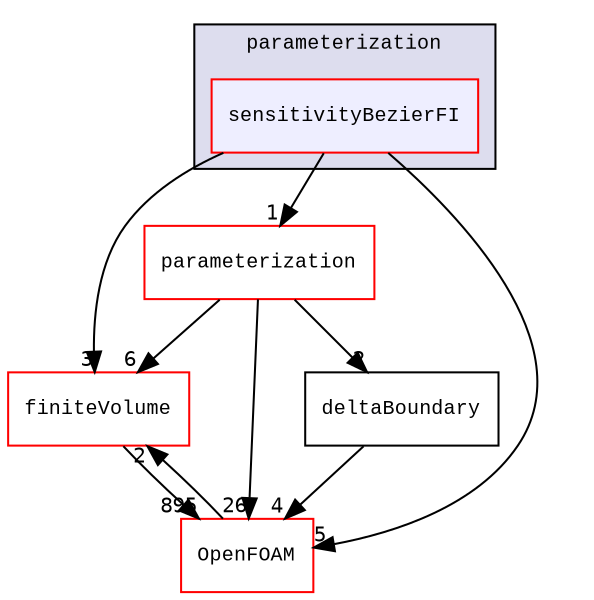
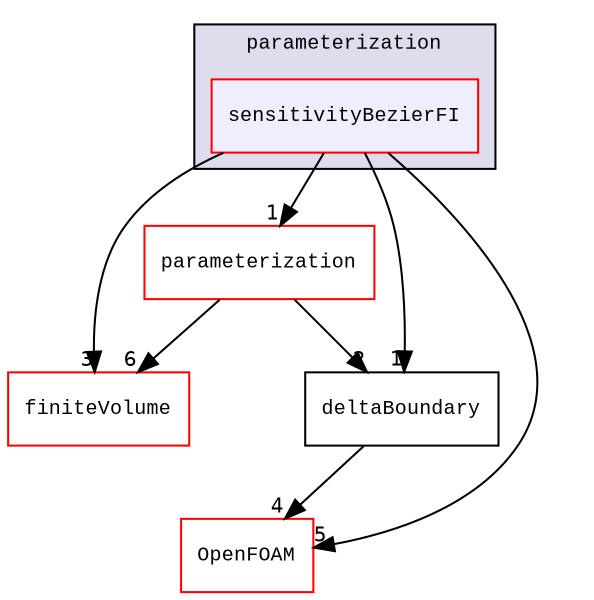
edge "sensitivityBezierFI" -> "deltaBoundary": added
edge "parameterization" -> "OpenFOAM": removed
edge "finiteVolume" -> "OpenFOAM": removed
edge "OpenFOAM" -> "finiteVolume": removed
